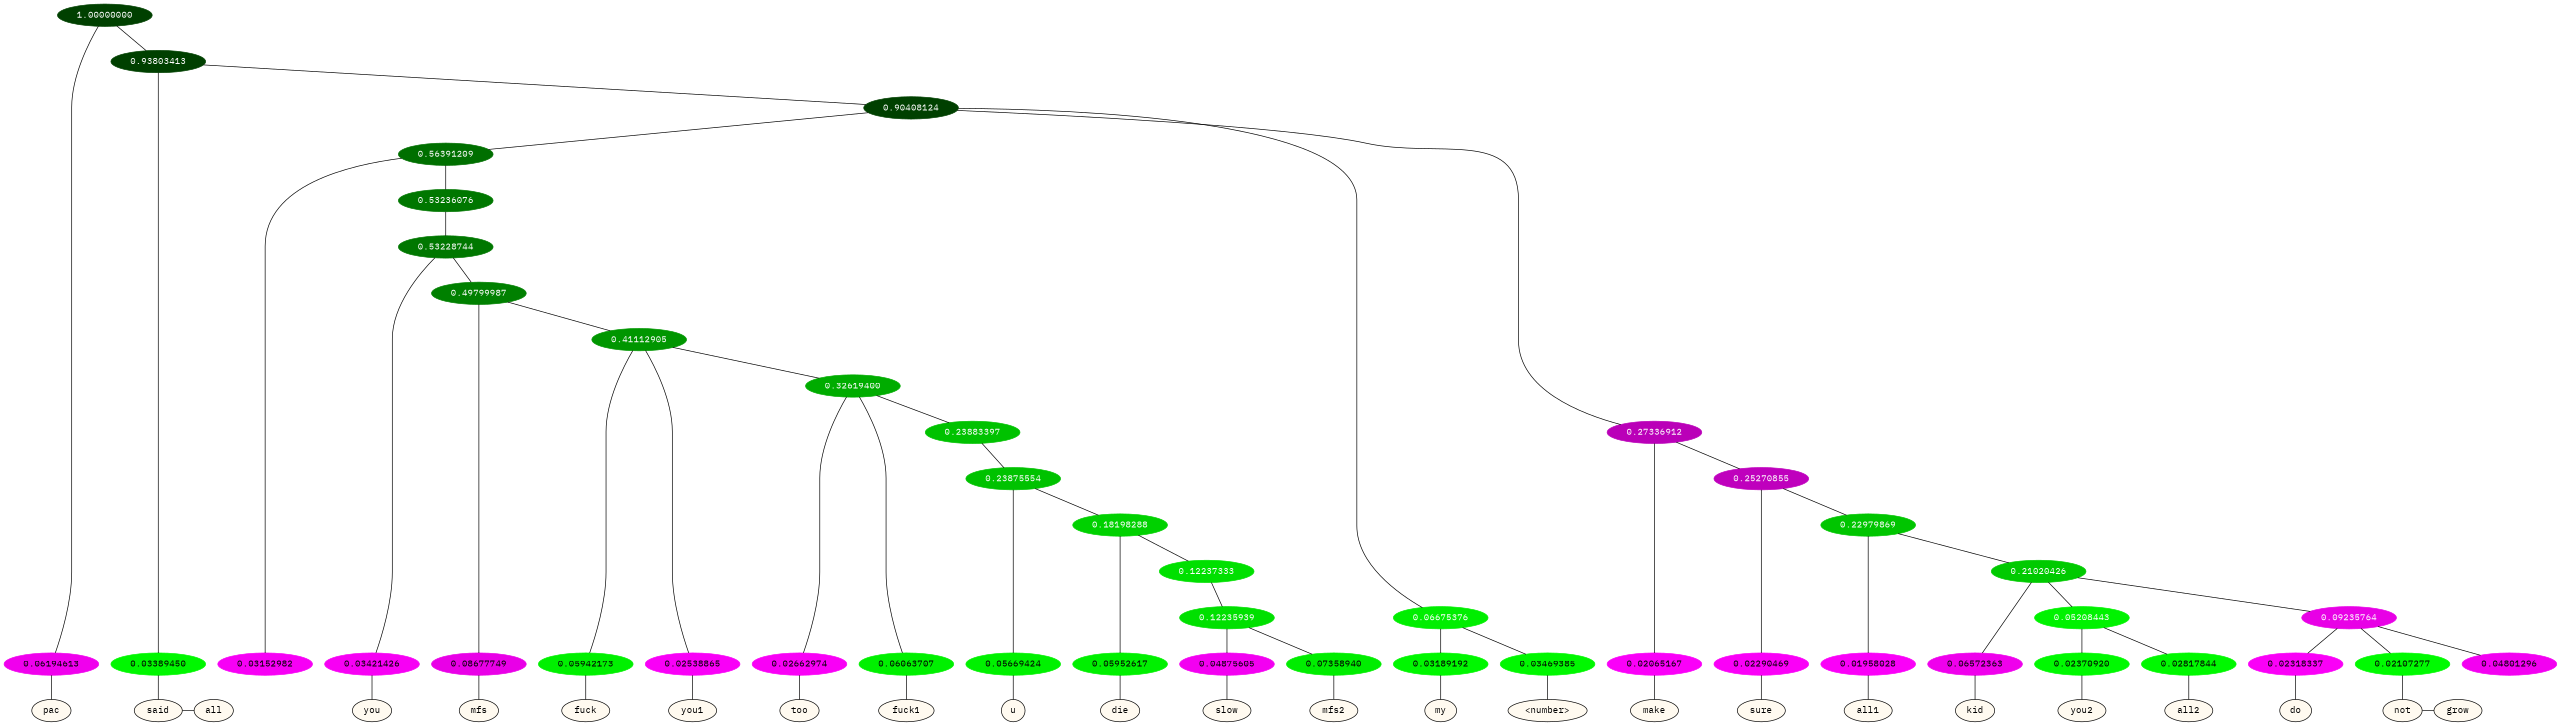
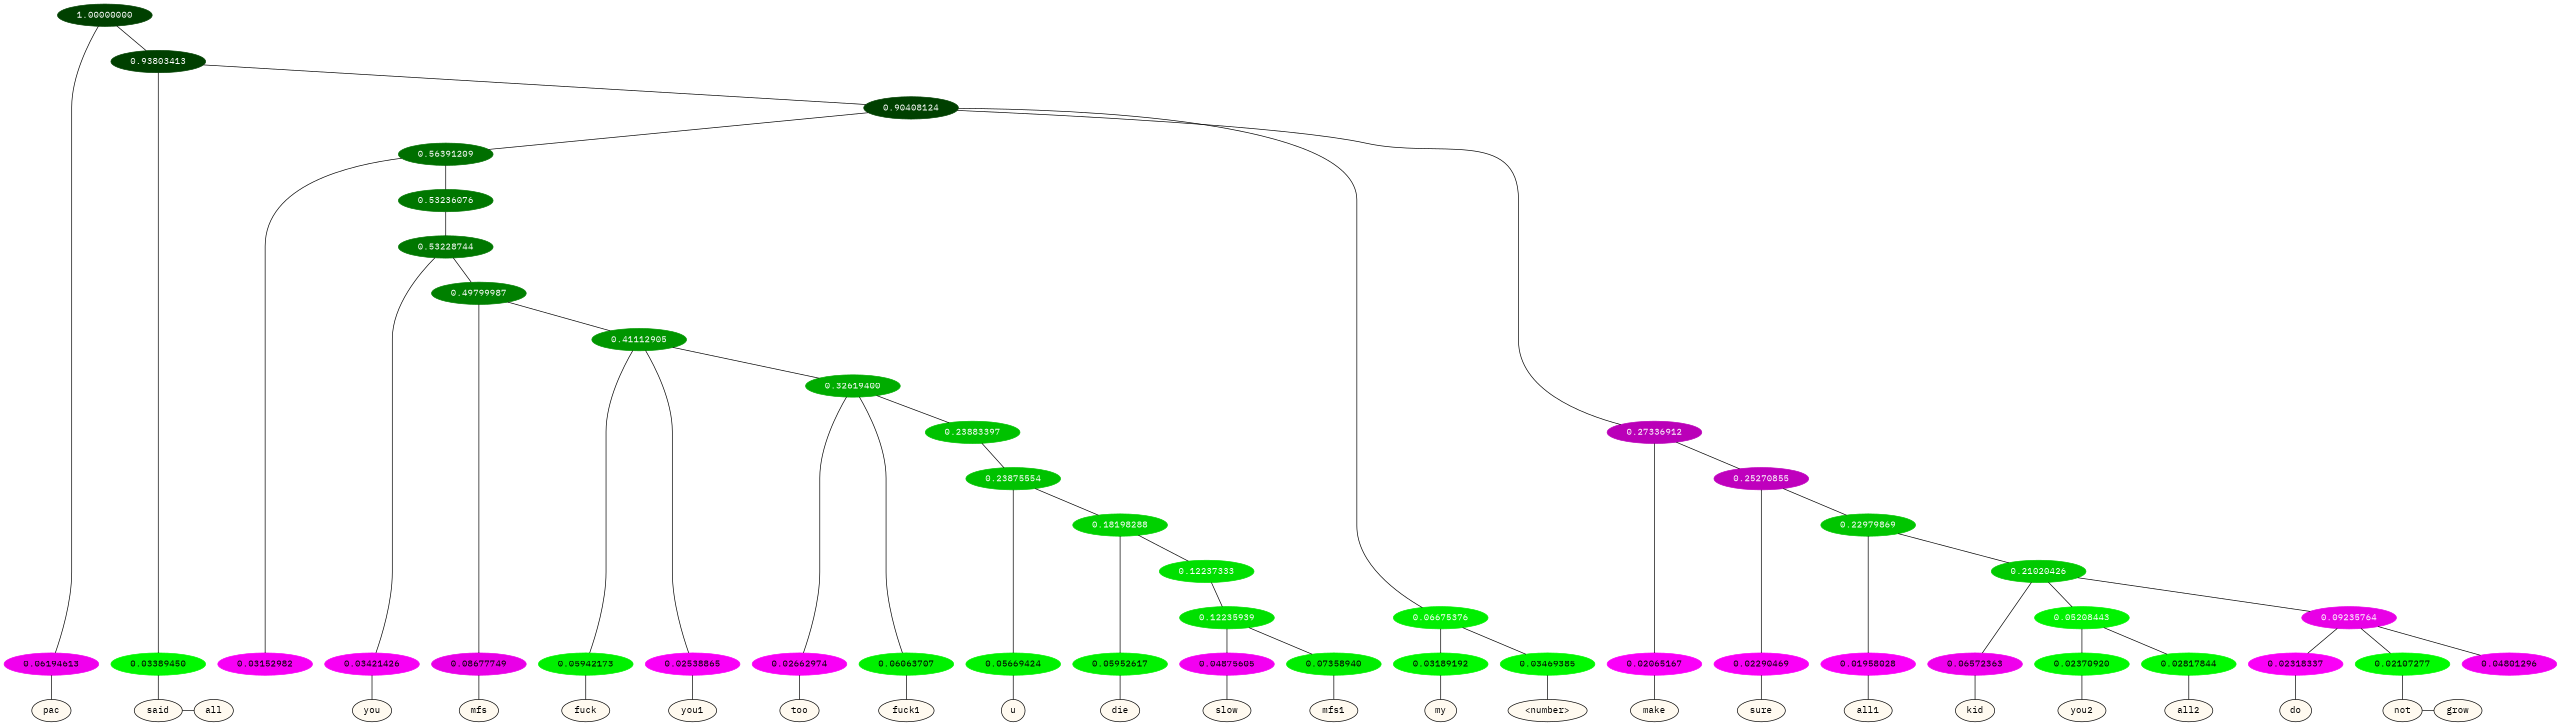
node "mfs2": label "mfs2" -> "mfs1"
